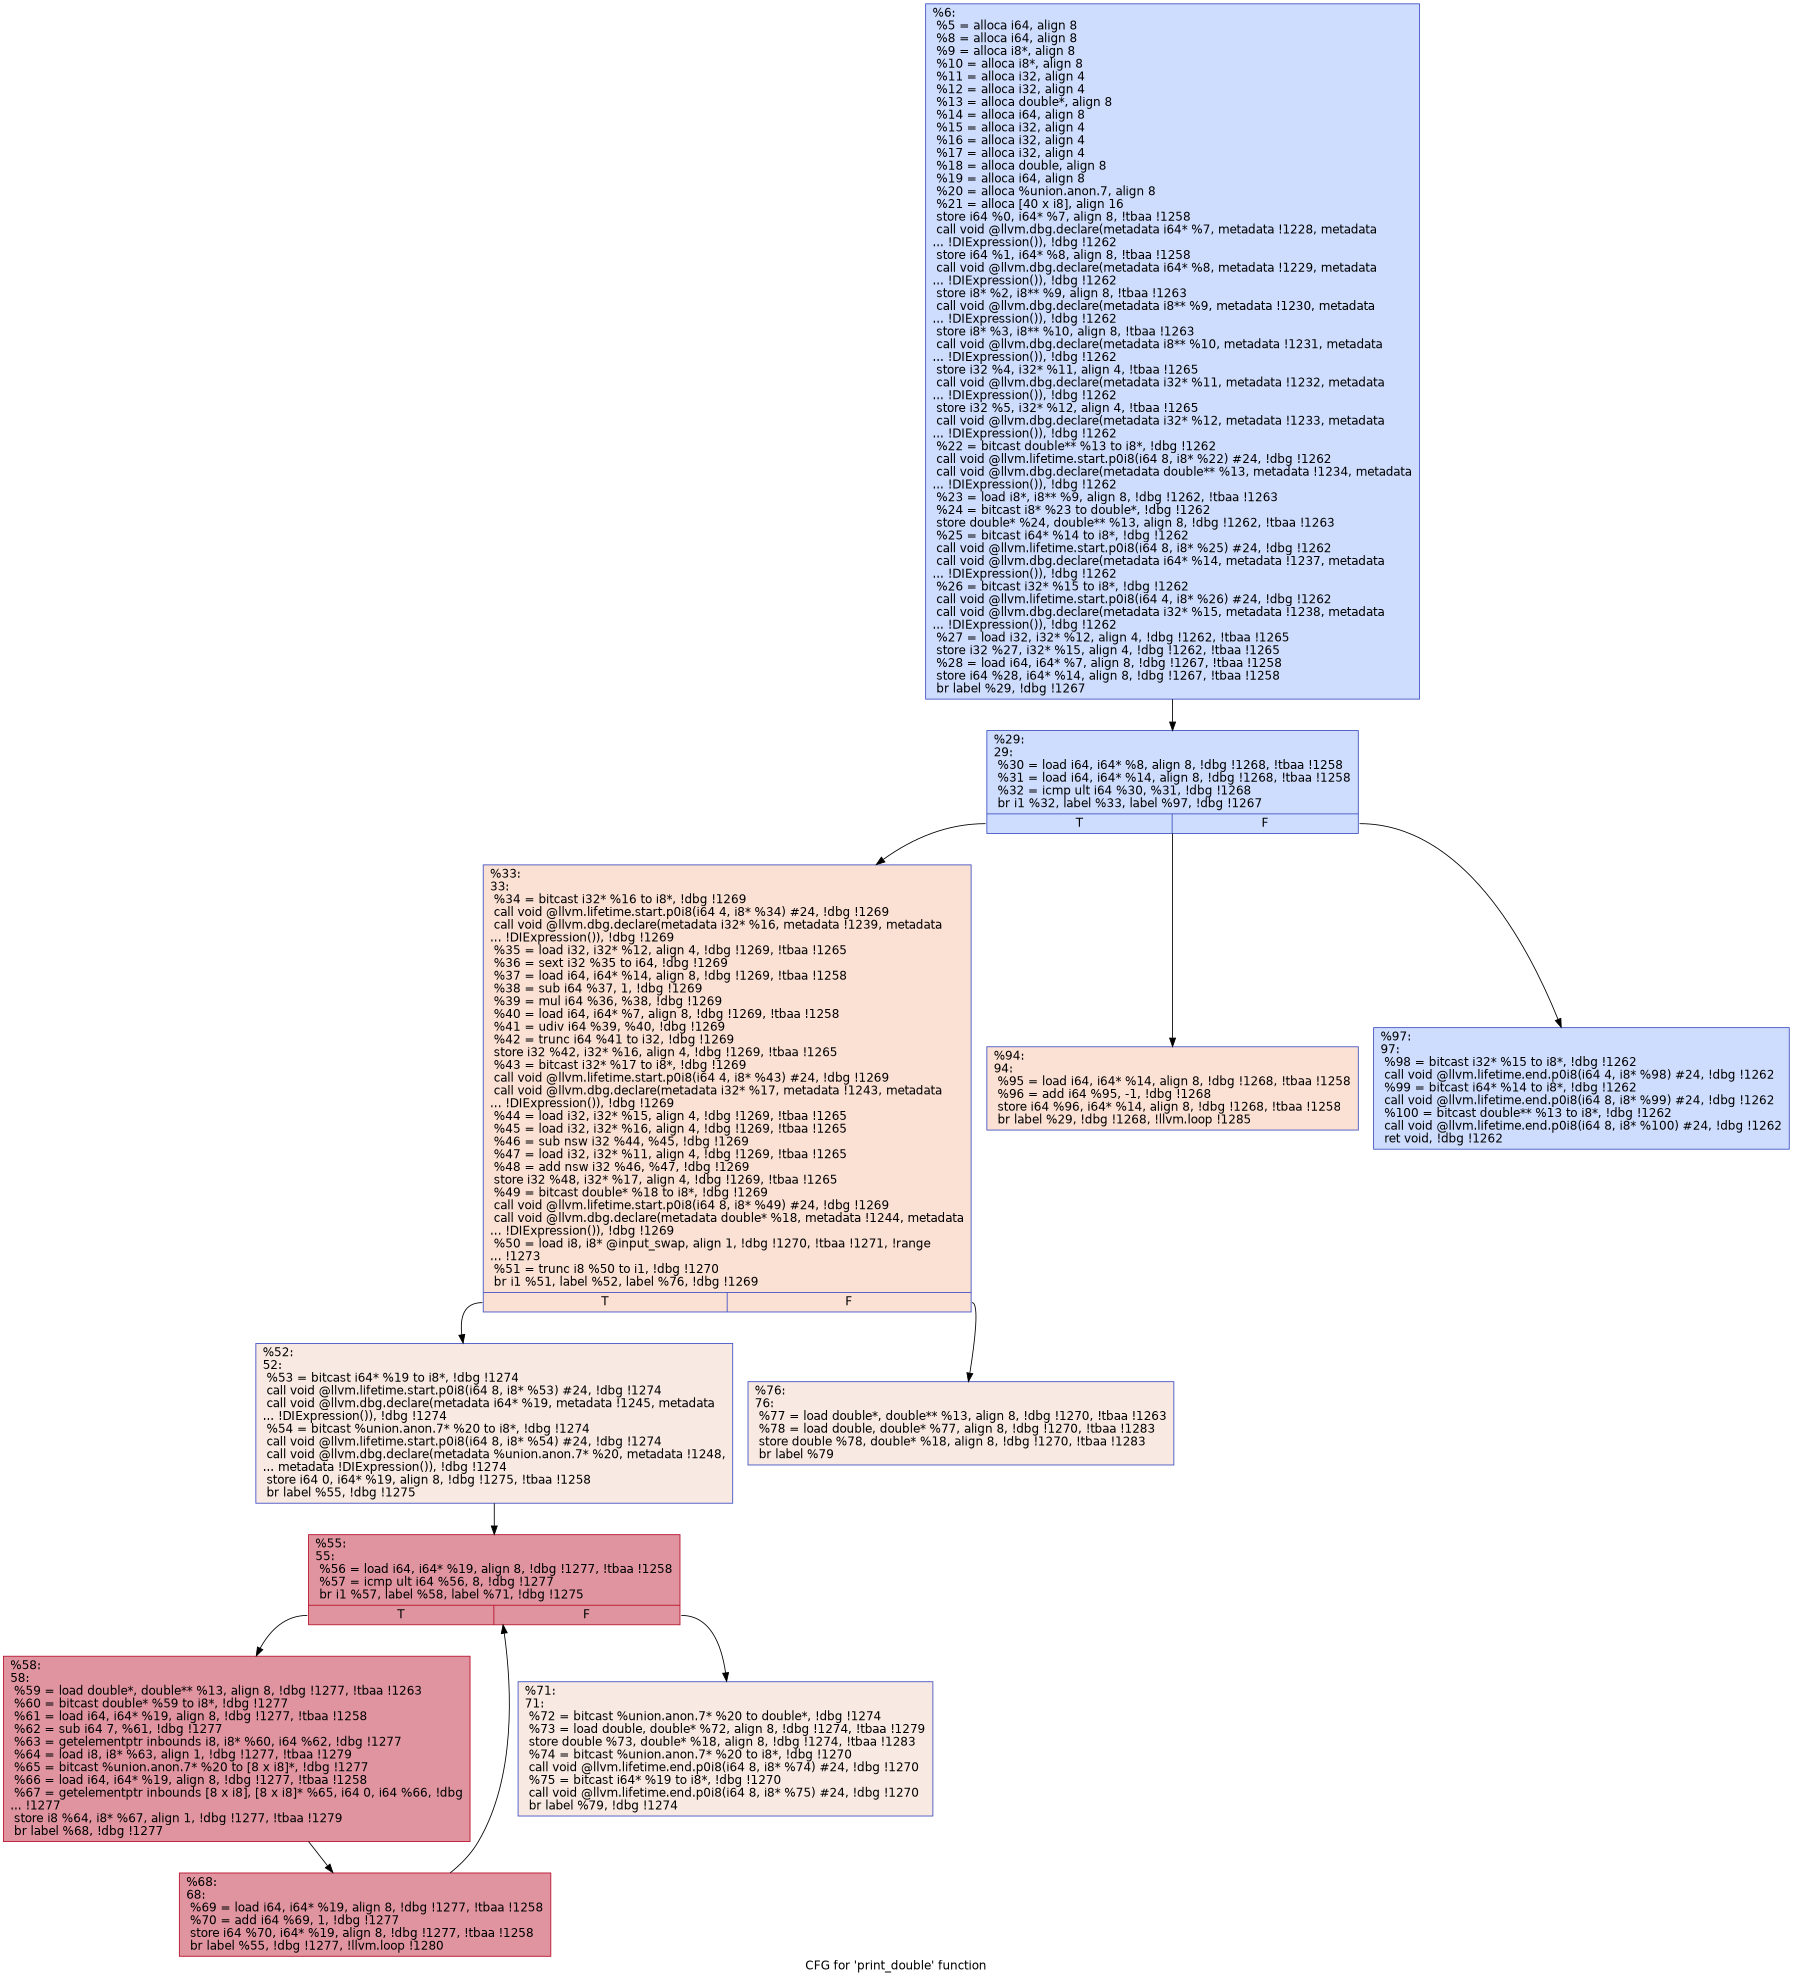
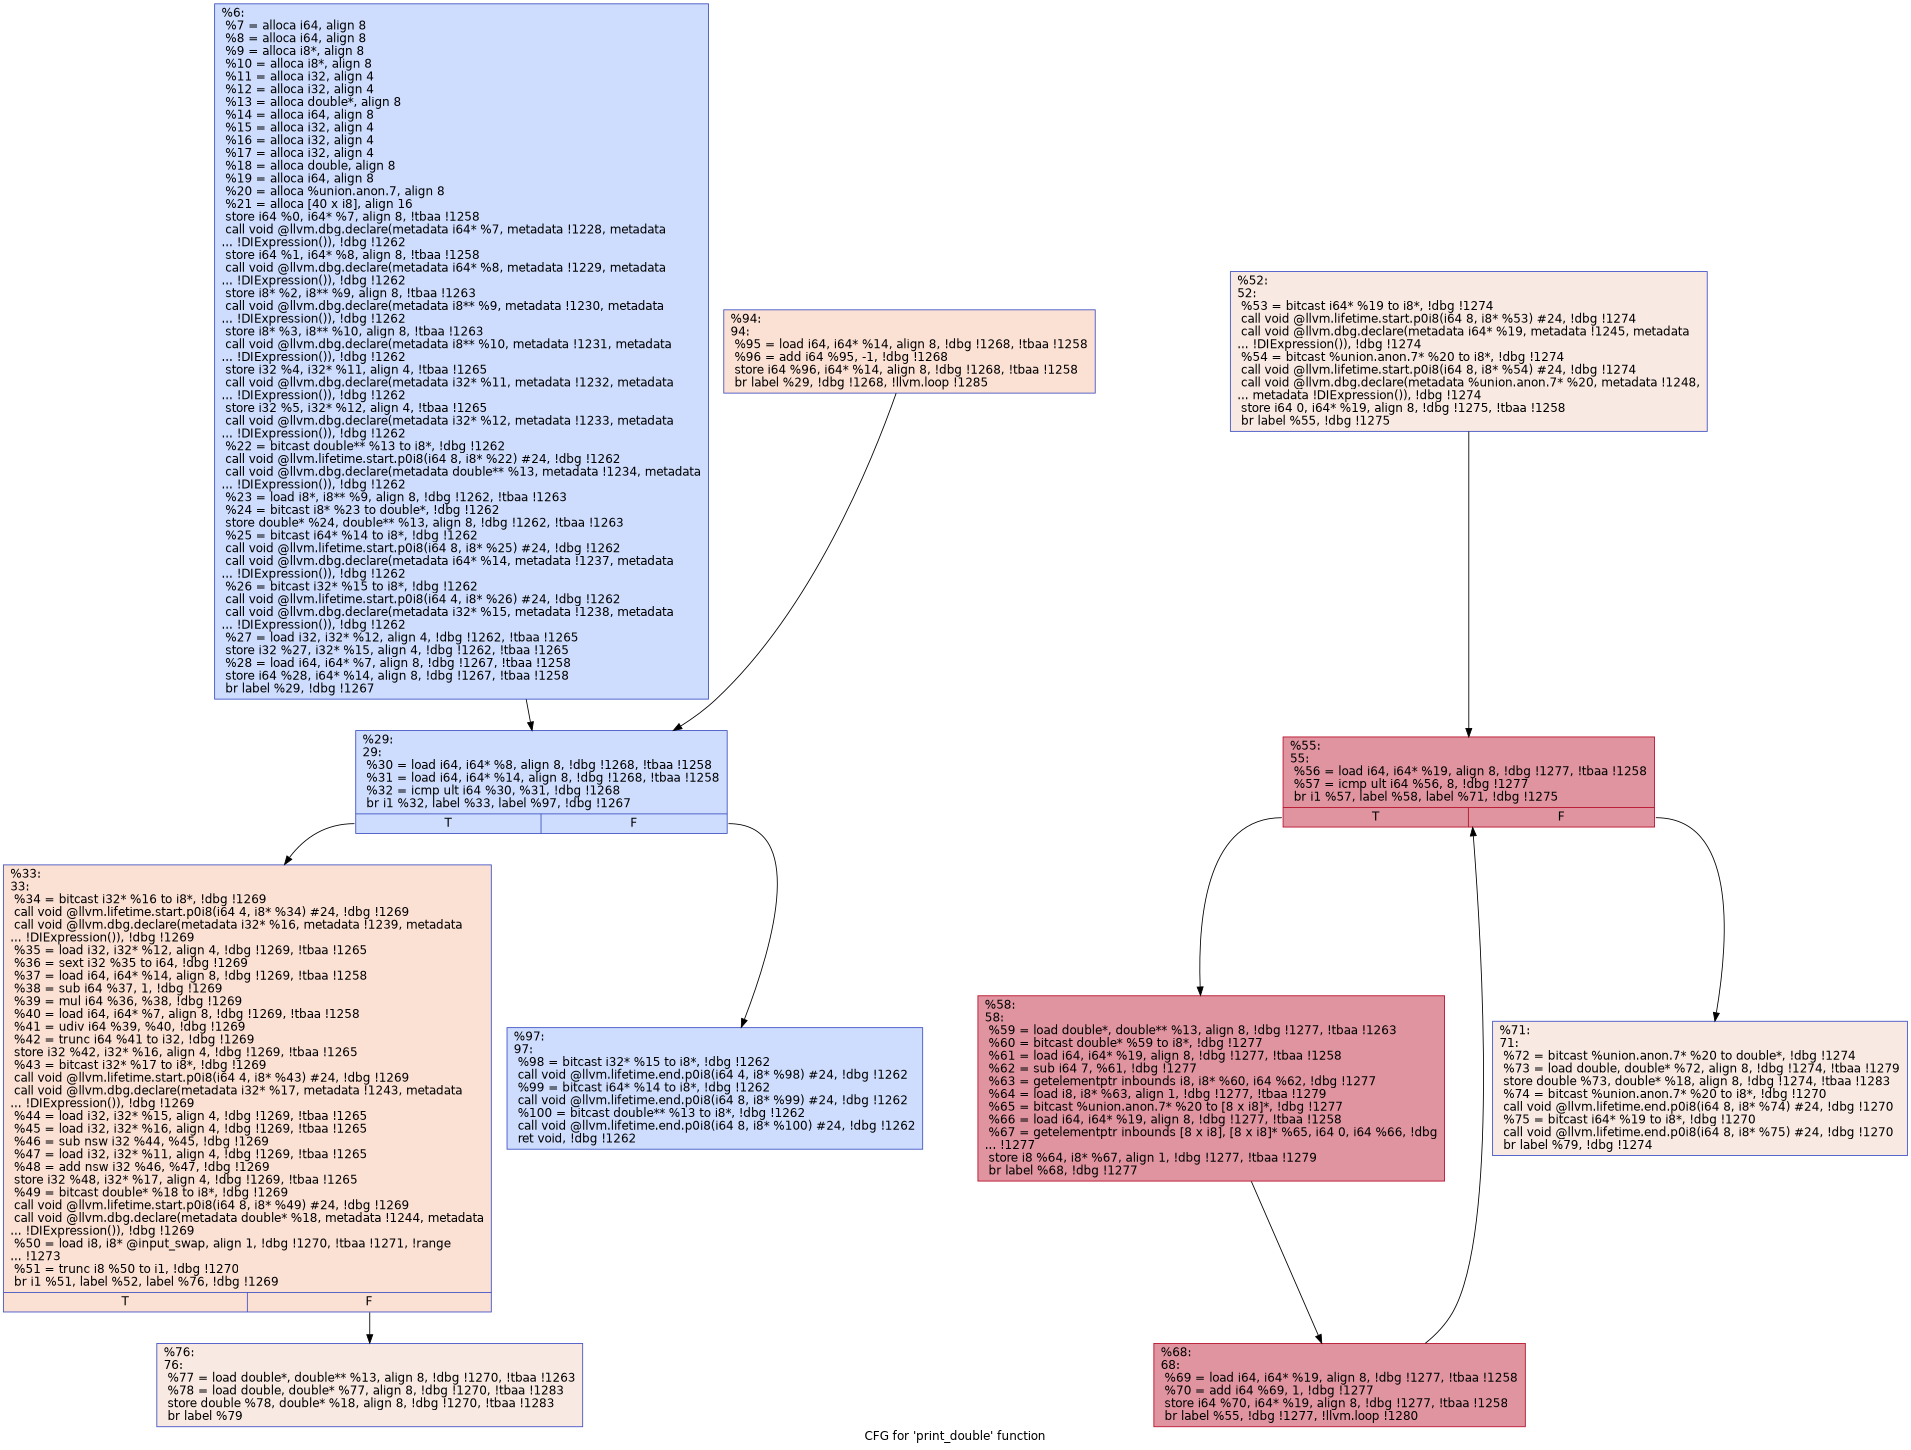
node "%6:": text "%5 = alloca i64, align 8" -> "%7 = alloca i64, align 8"
edge "%29:" -> "%94:": reversed
edge "%33:" -> "%52:": removed
